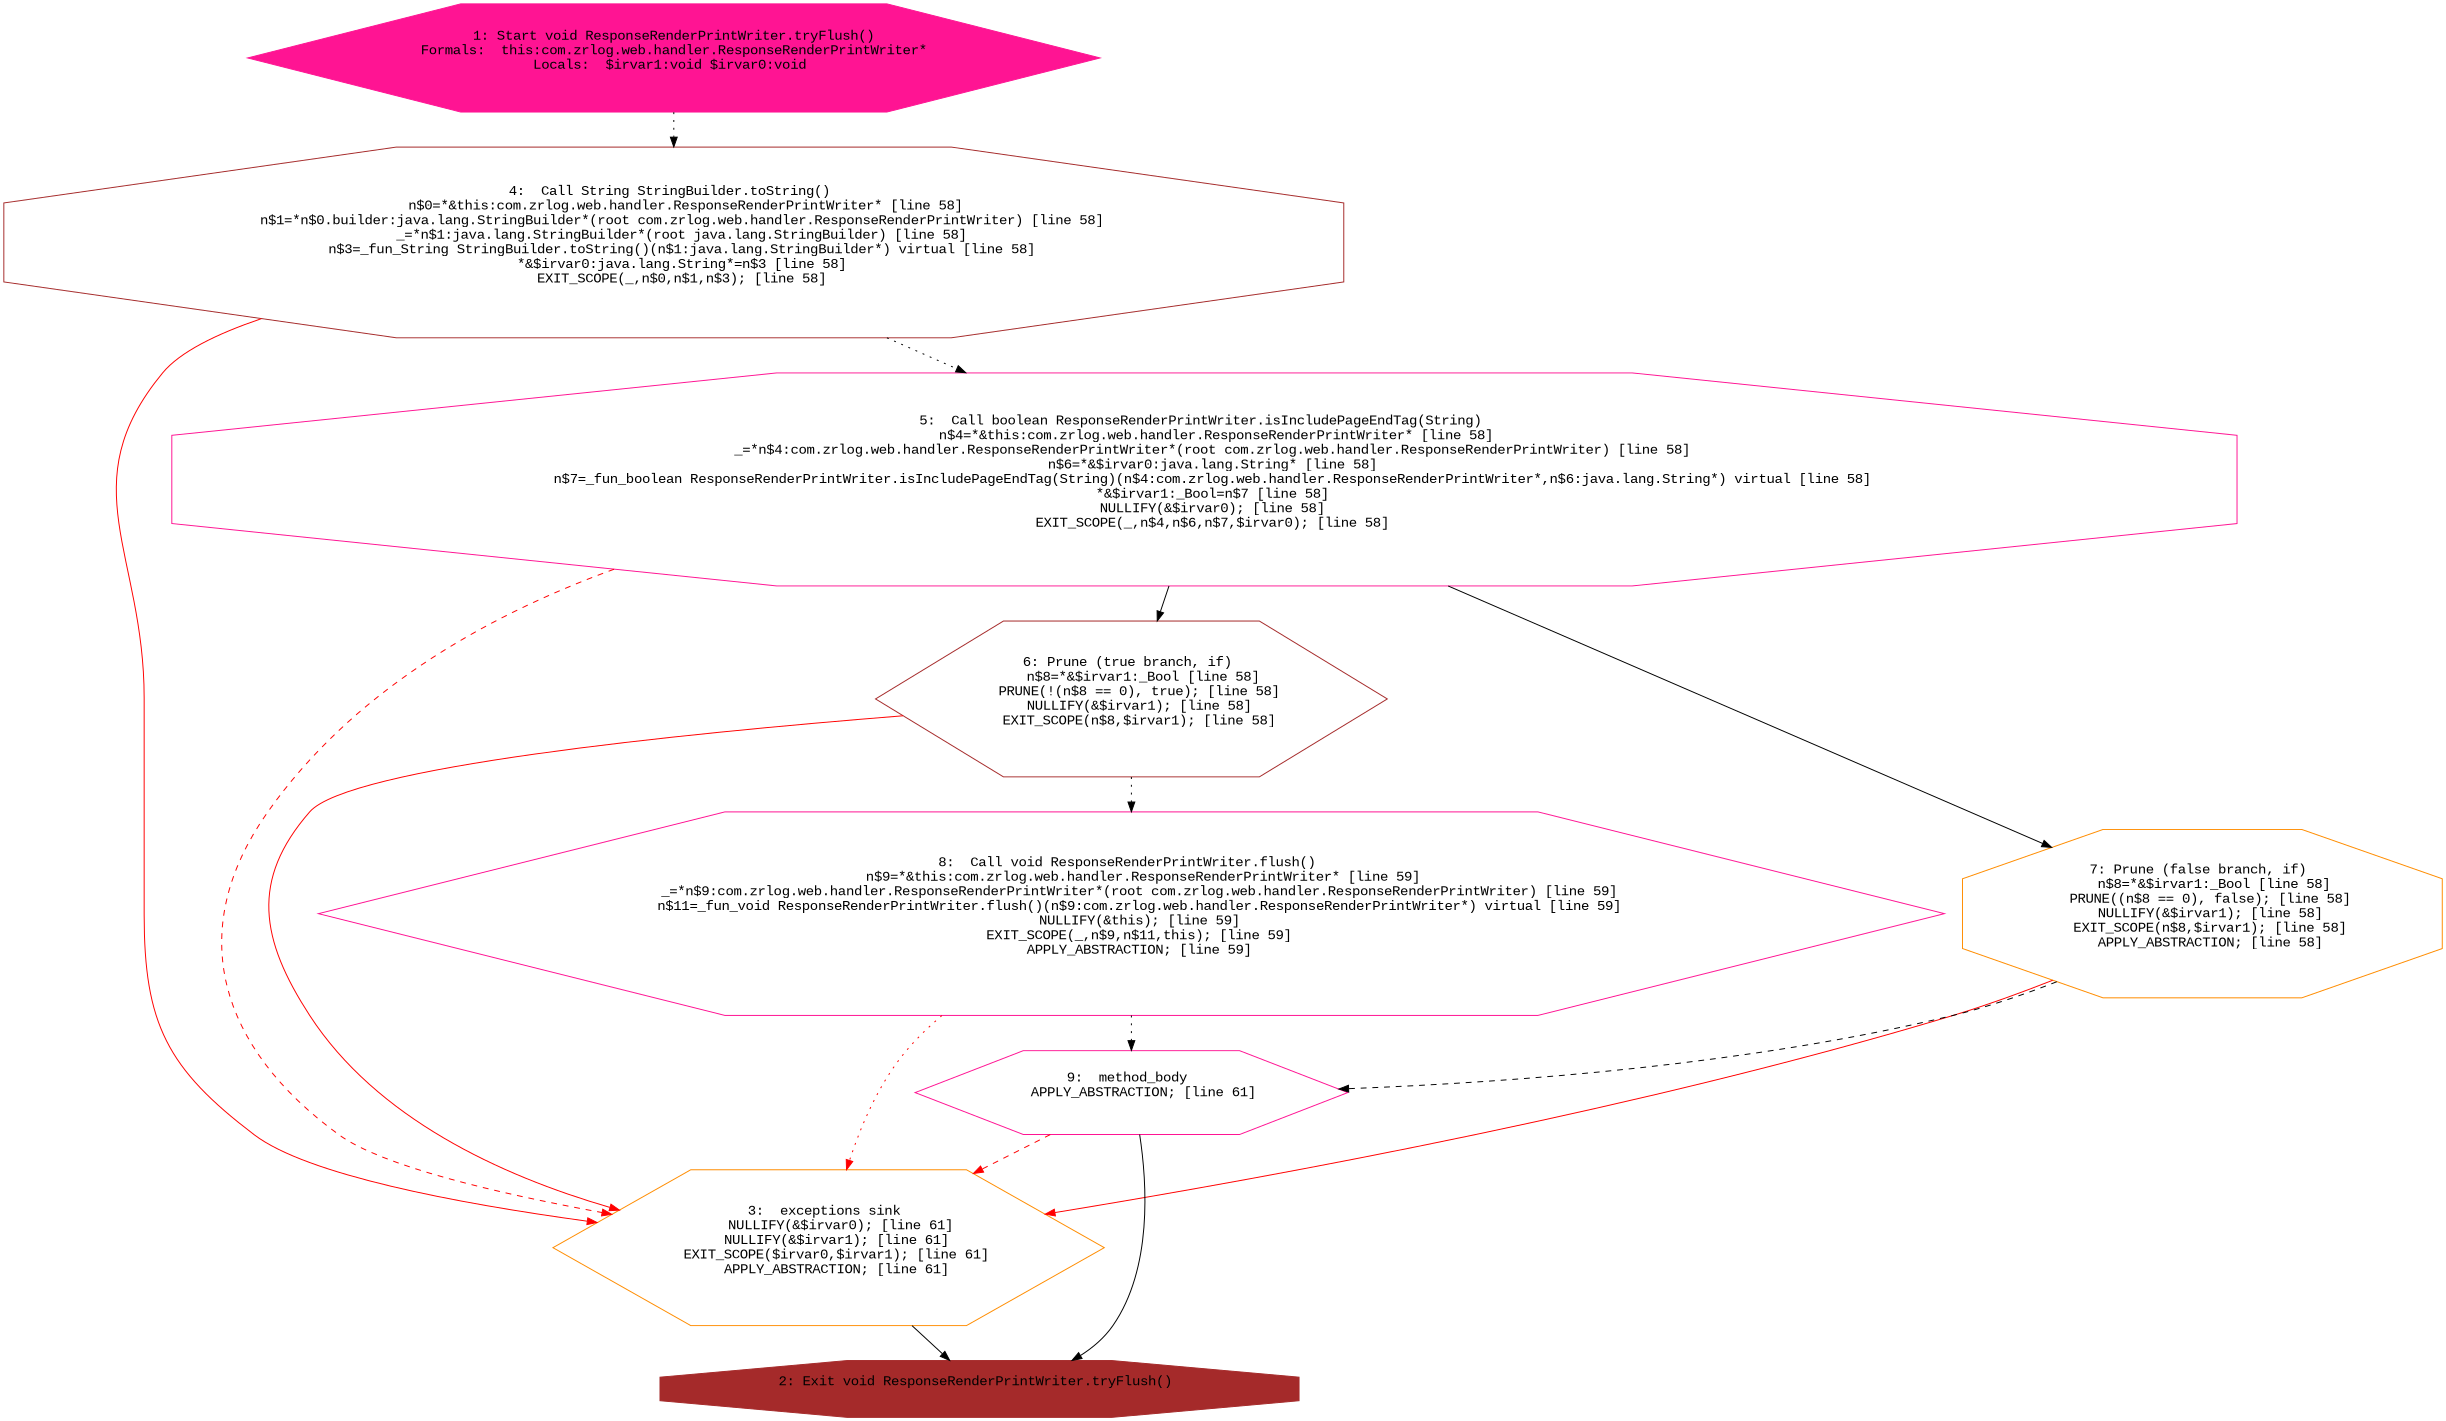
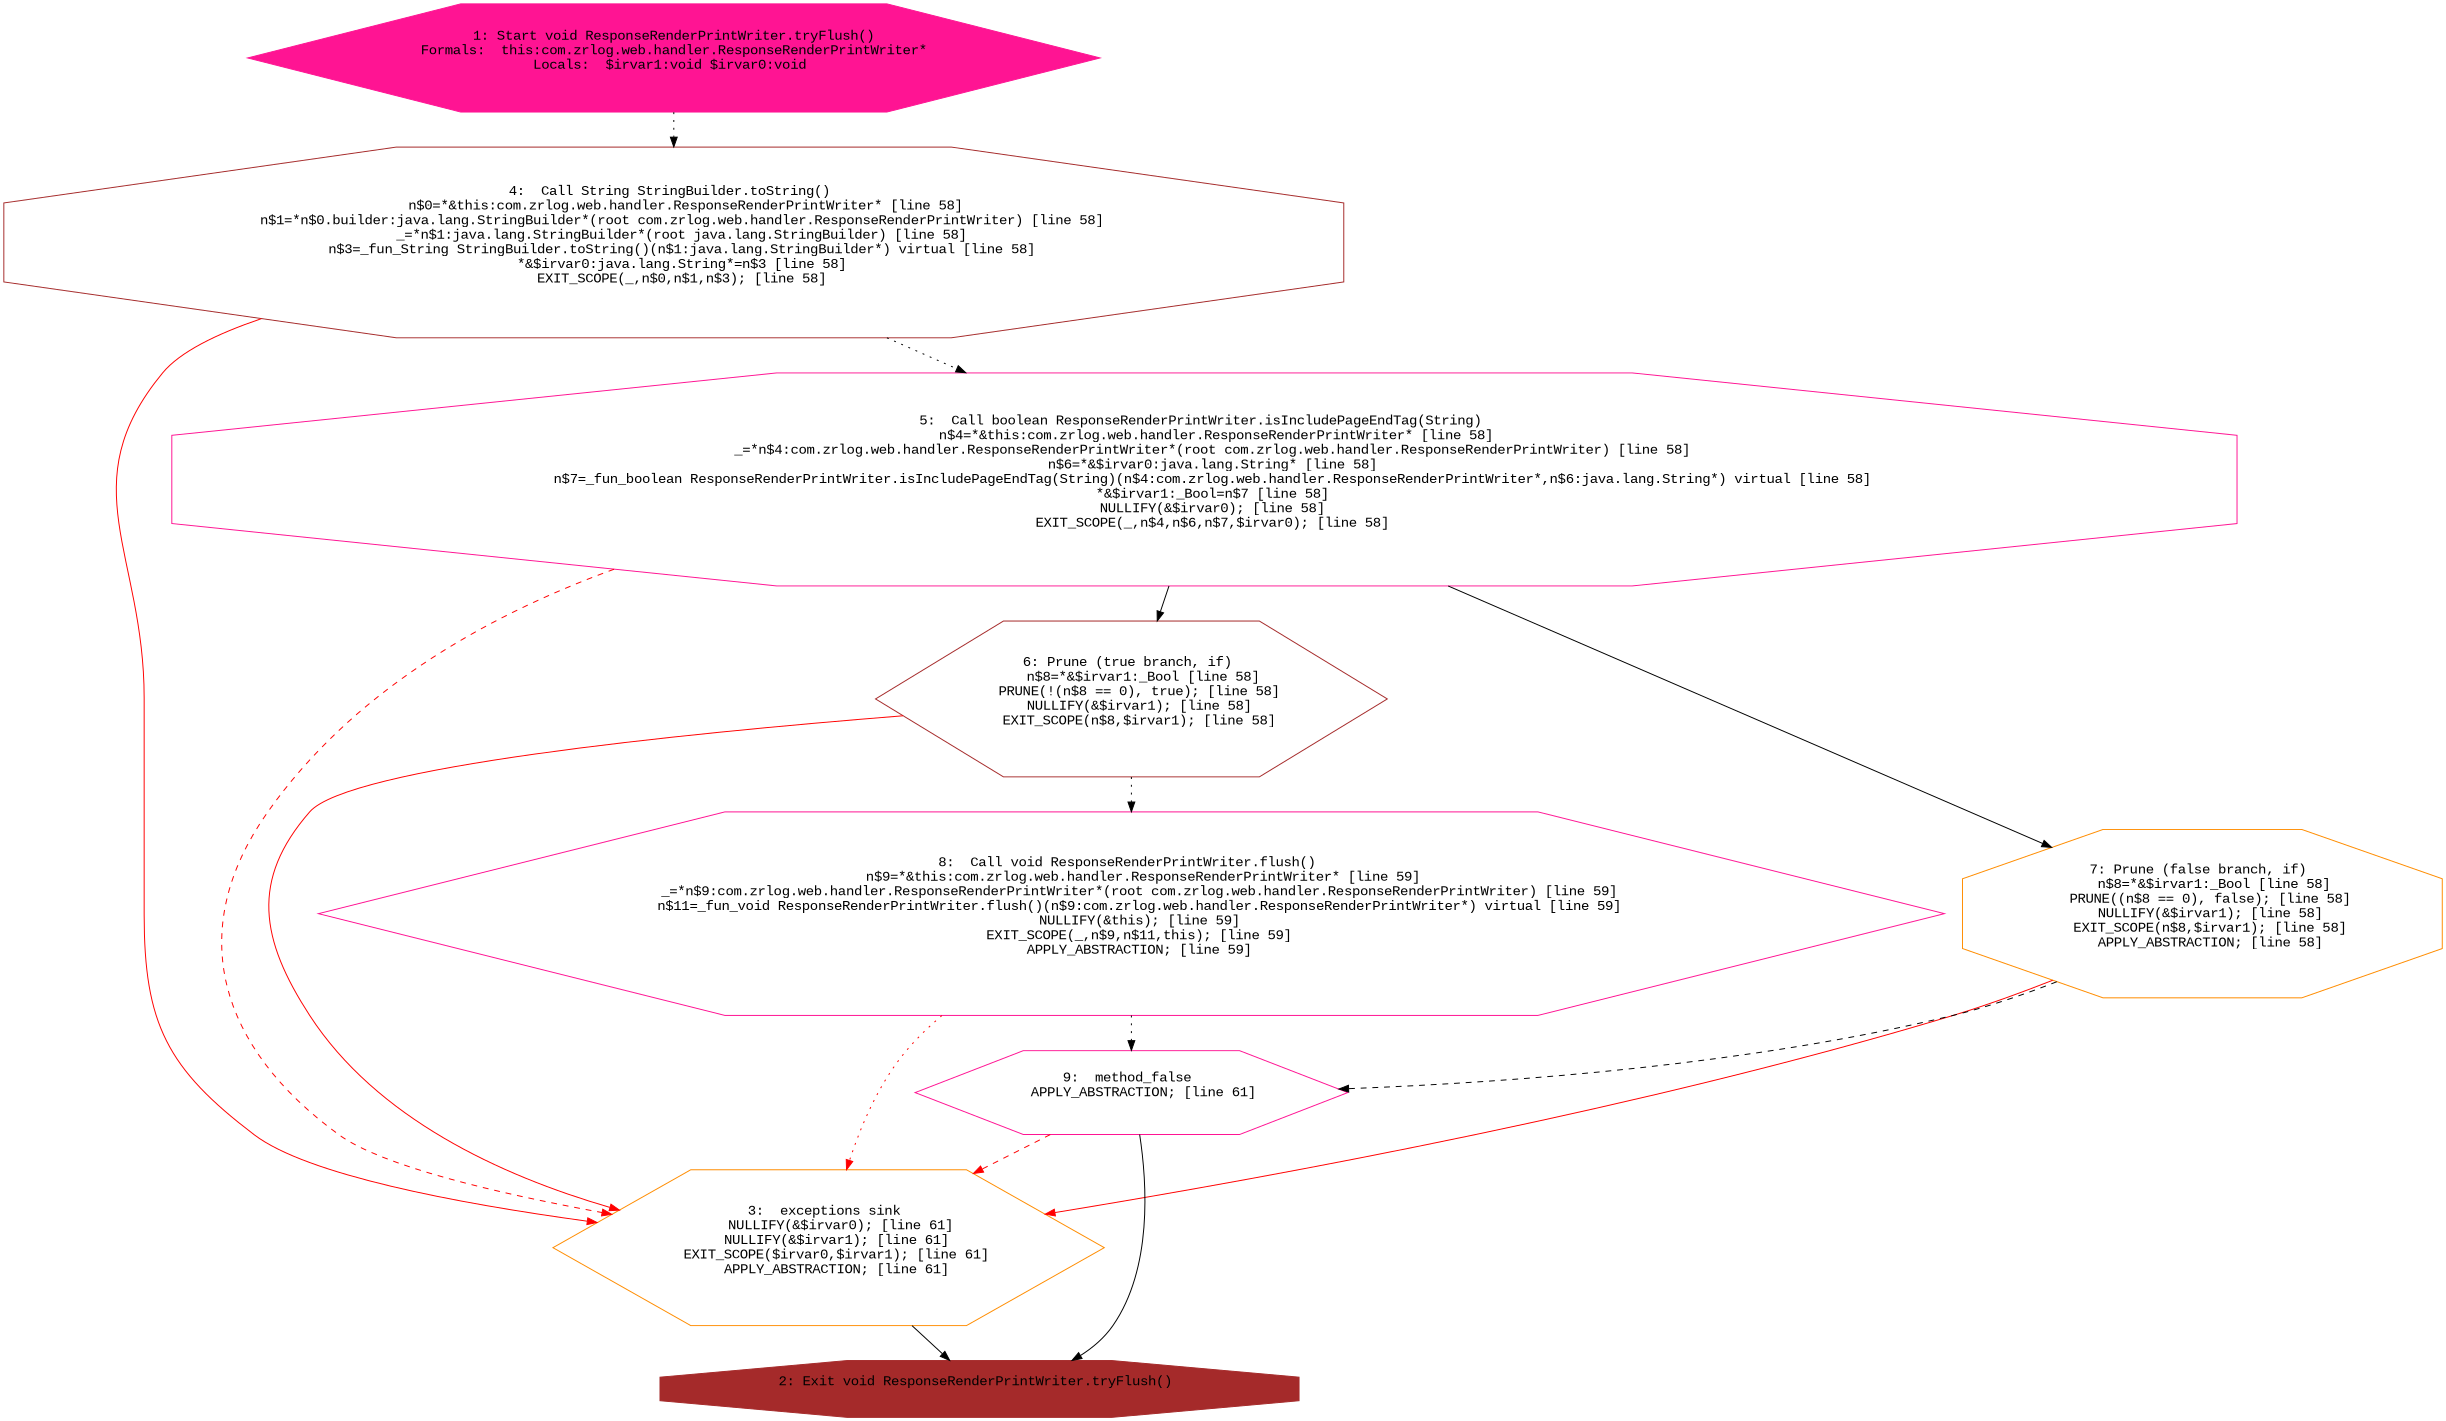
node "9:  method_body APPLY_ABSTRACTION; [line 61]": label "9:  method_body APPLY_ABSTRACTION; [line 61]" -> "9:  method_false APPLY_ABSTRACTION; [line 61]"
